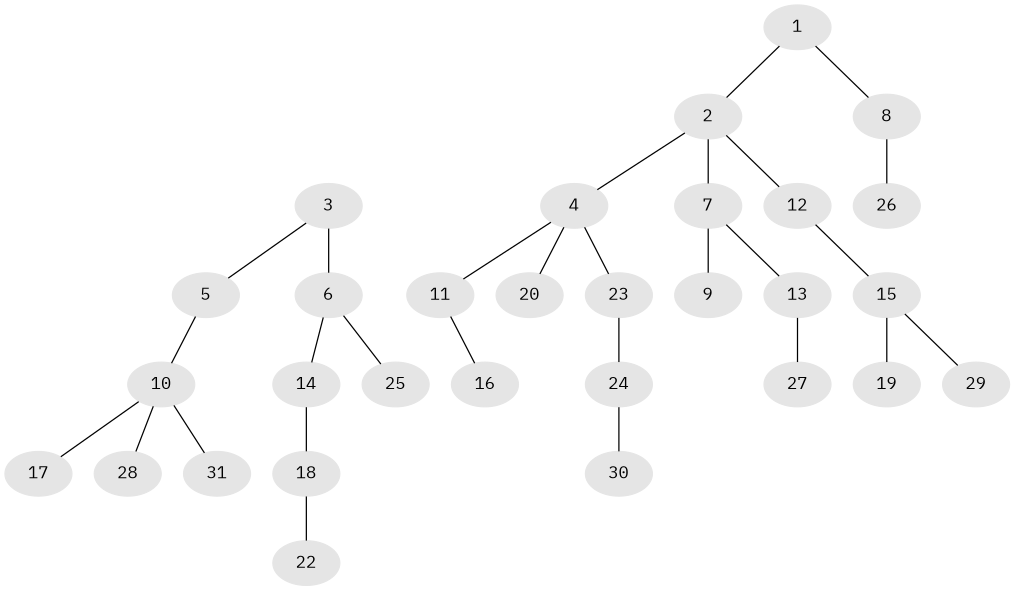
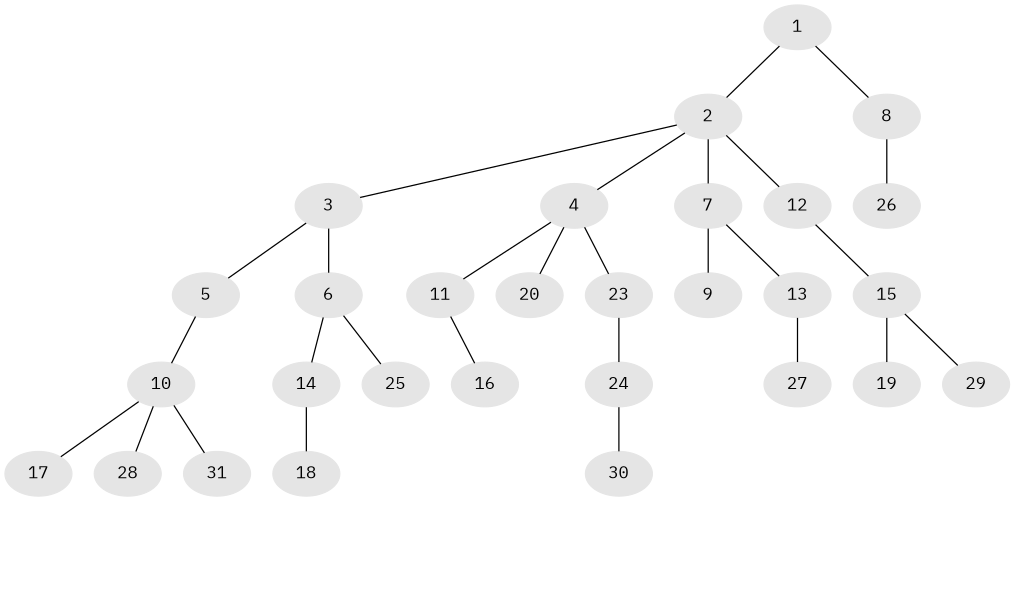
edge "2" -- "3": added
node "22": removed
